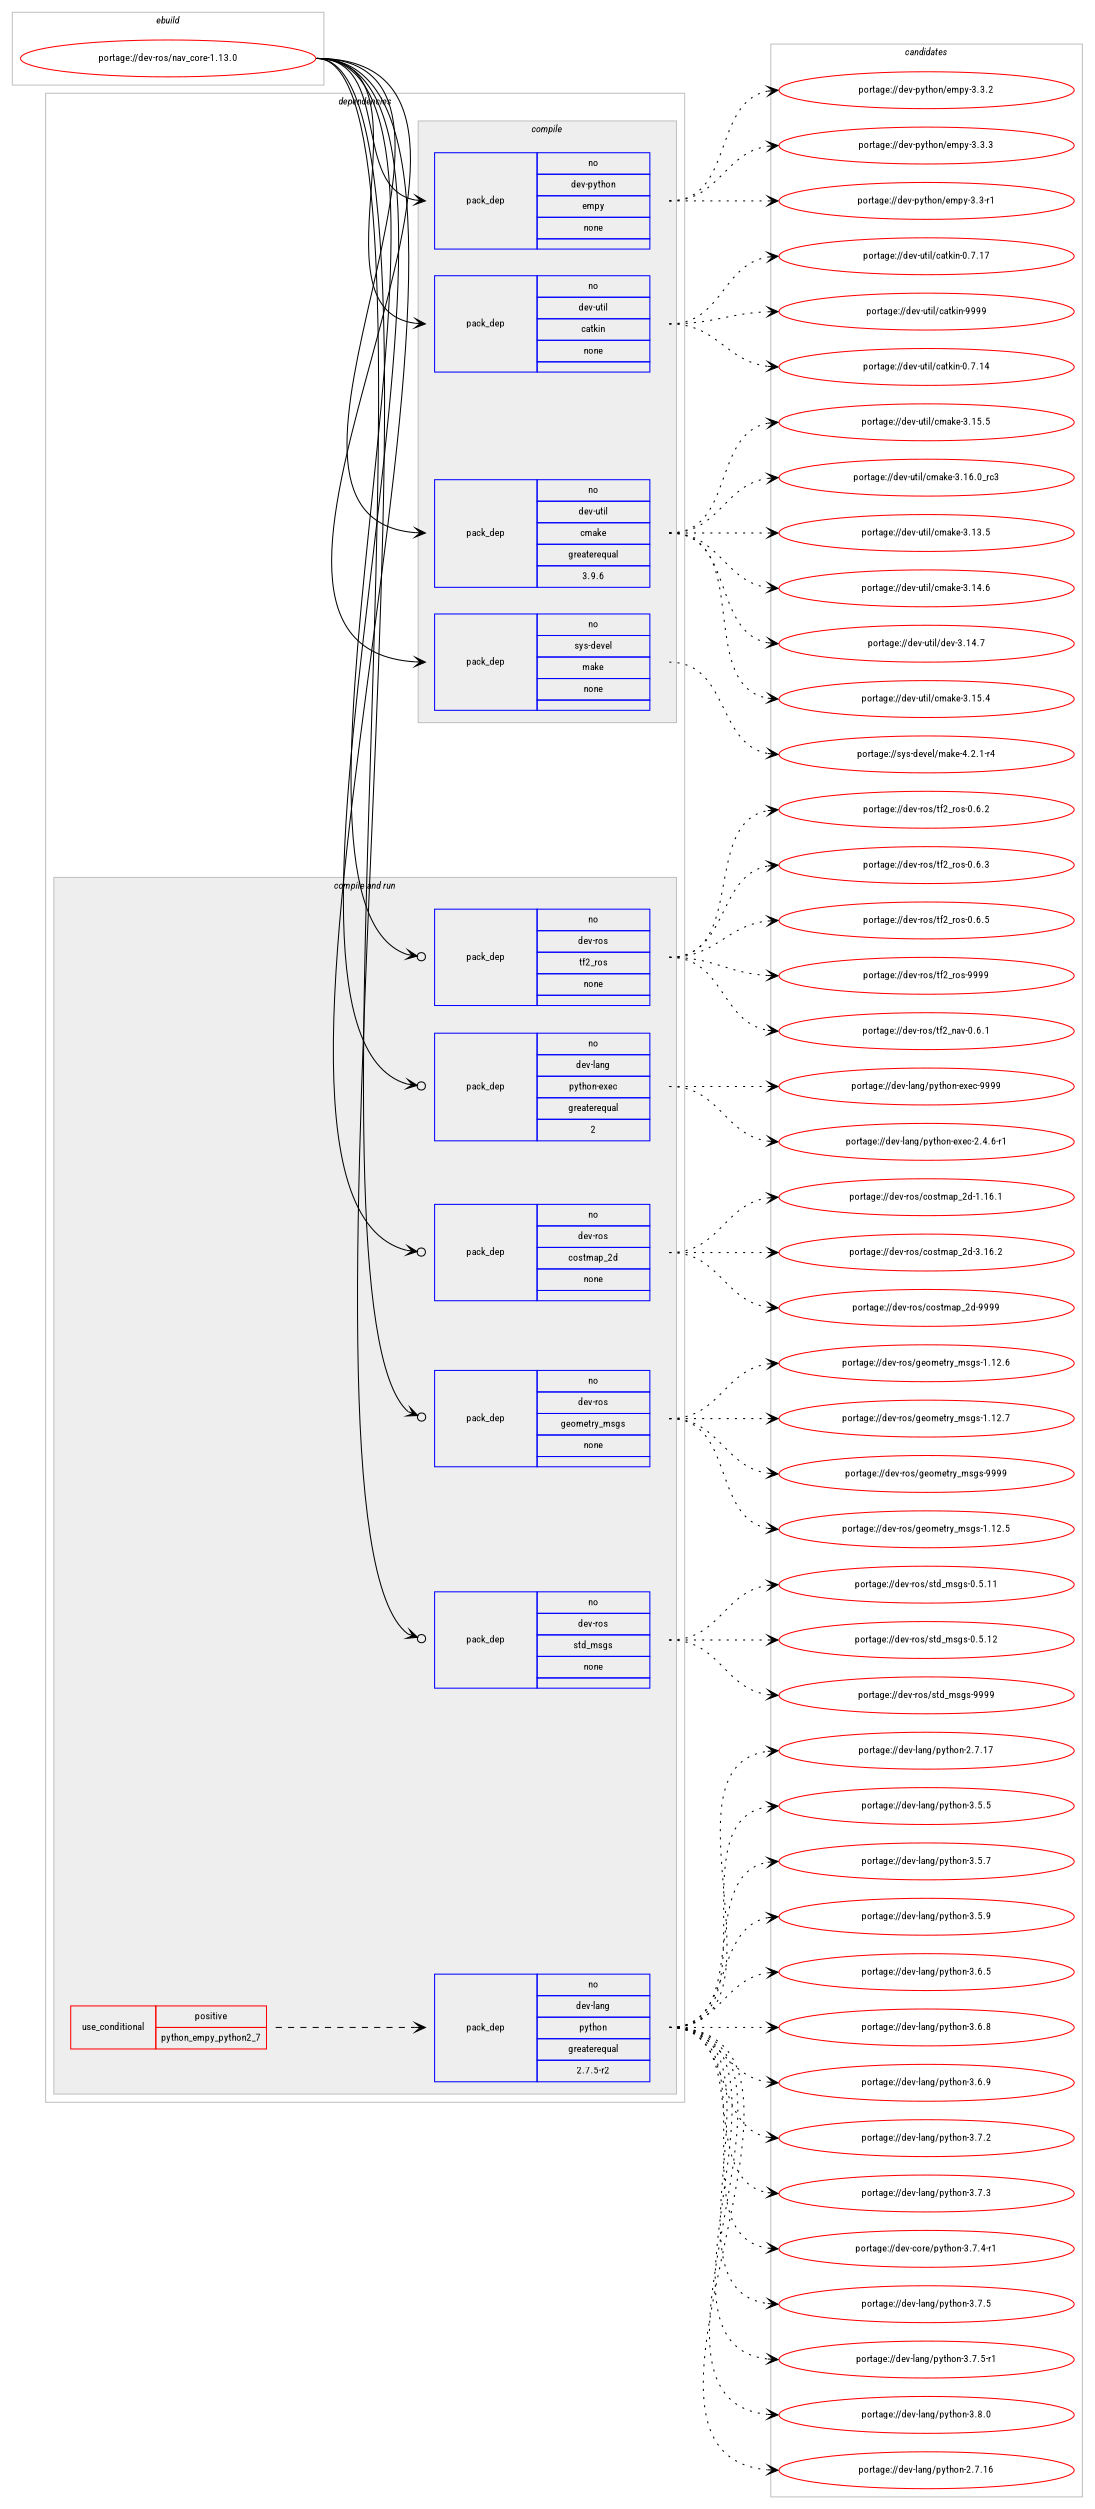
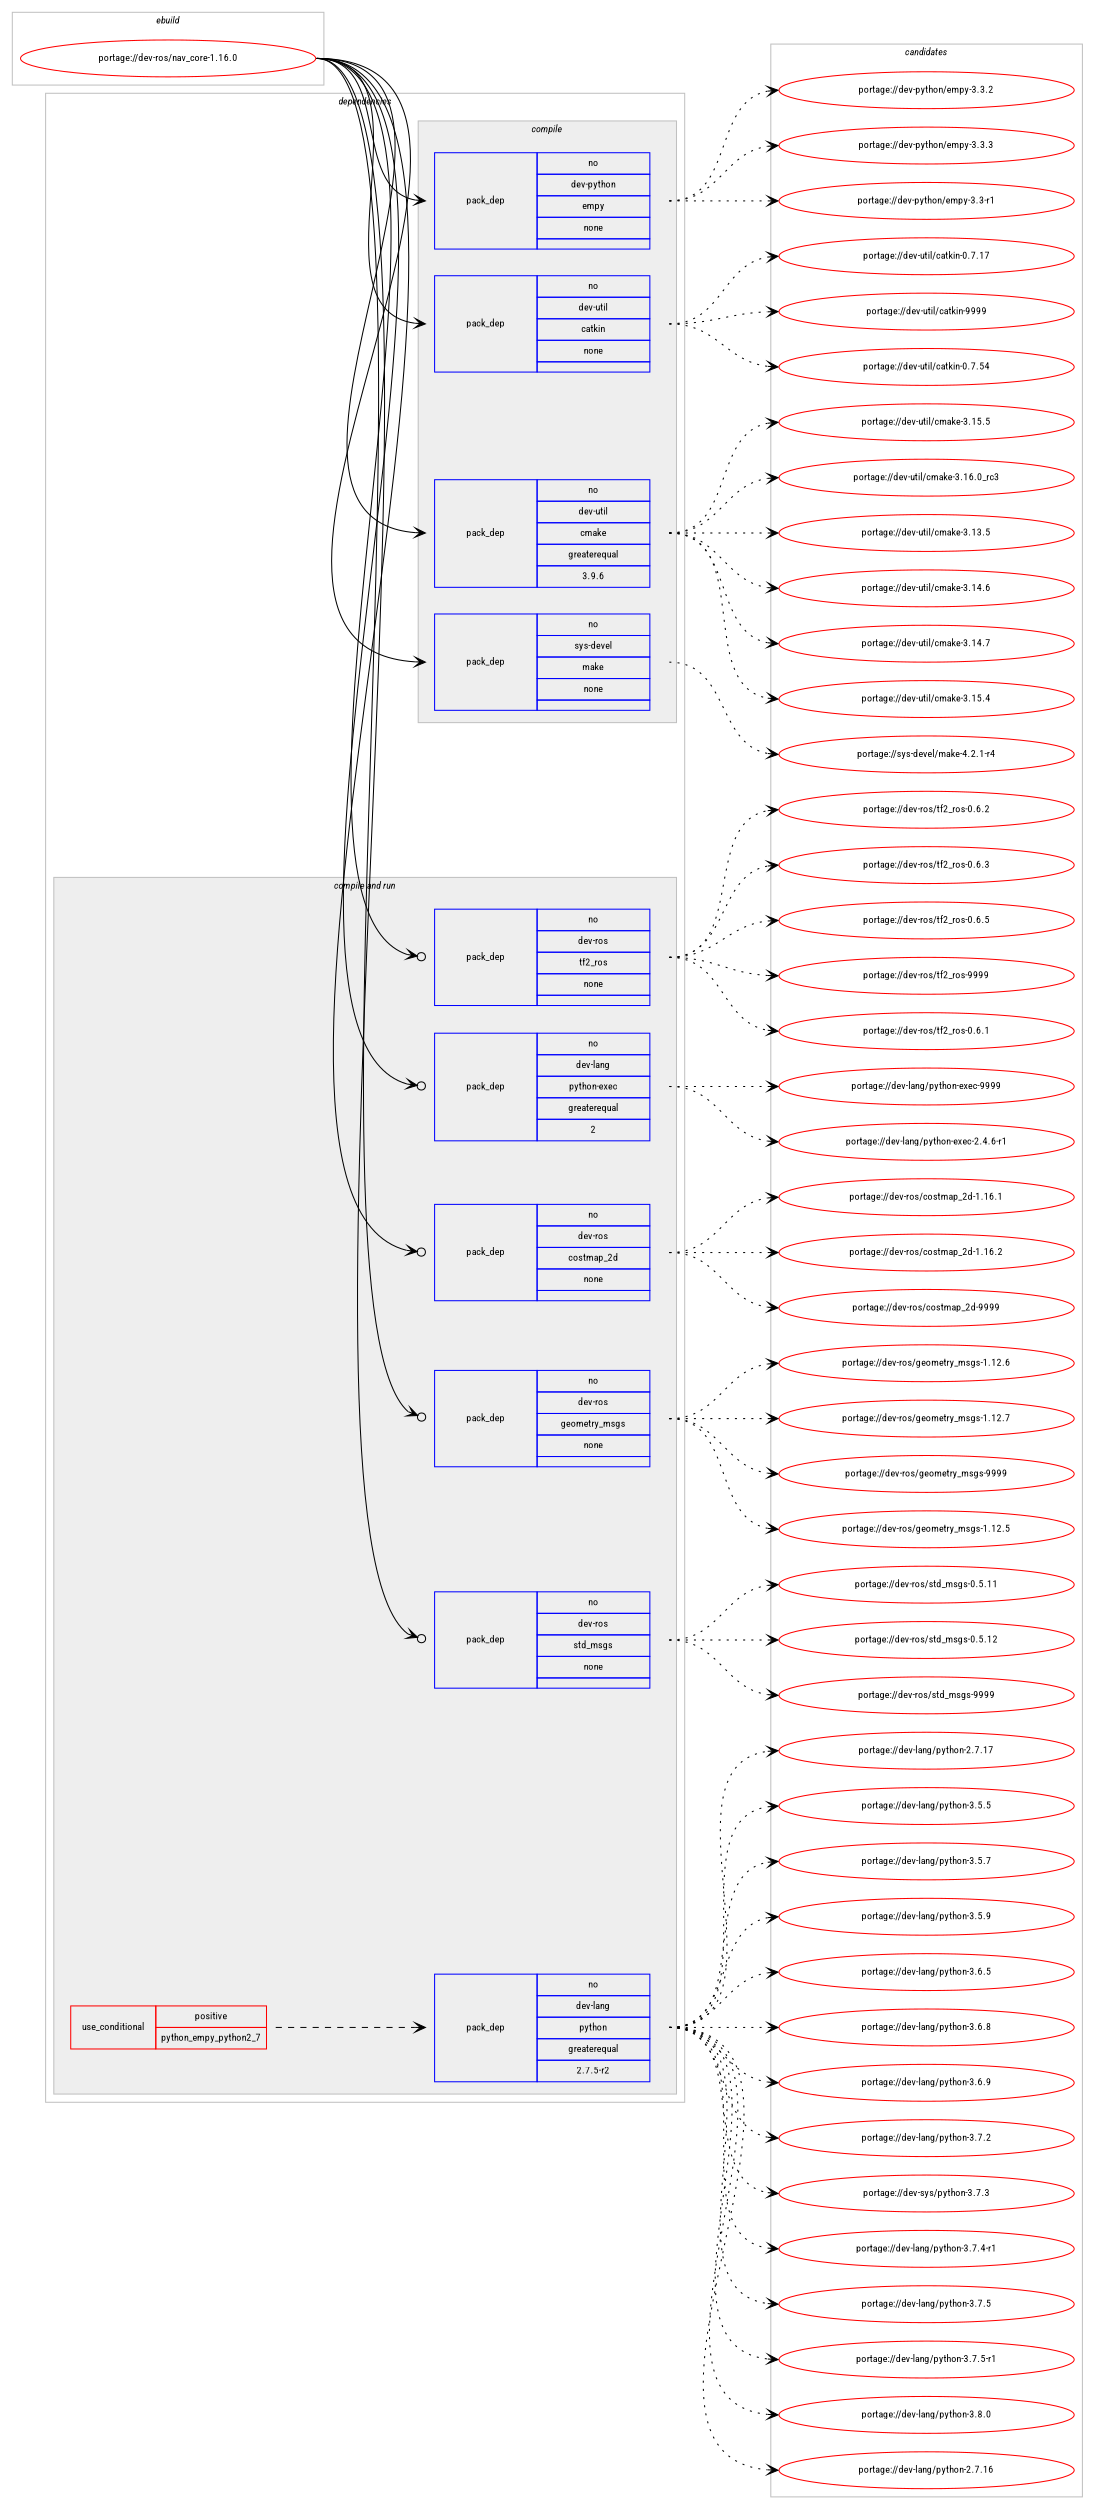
node "portage://dev-ros/nav_core-1.13.0": label "portage://dev-ros/nav_core-1.13.0" -> "portage://dev-ros/nav_core-1.16.0"
node "portage://dev-util/catkin-0.7.14": label "portage://dev-util/catkin-0.7.14" -> "portage://dev-util/catkin-0.7.54"
node "portage://dev-util/dev-3.14.7": label "portage://dev-util/dev-3.14.7" -> "portage://dev-util/cmake-3.14.7"
node "portage://dev-ros/tf2_nav-0.6.1": label "portage://dev-ros/tf2_nav-0.6.1" -> "portage://dev-ros/tf2_ros-0.6.1"
node "portage://dev-ros/costmap_2d-3.16.2": label "portage://dev-ros/costmap_2d-3.16.2" -> "portage://dev-ros/costmap_2d-1.16.2"
node "portage://dev-lang/python-3.7.3": label "portage://dev-lang/python-3.7.3" -> "portage://dev-sys/python-3.7.3"
node "portage://dev-core/python-3.7.4-r1": label "portage://dev-core/python-3.7.4-r1" -> "portage://dev-lang/python-3.7.4-r1"
